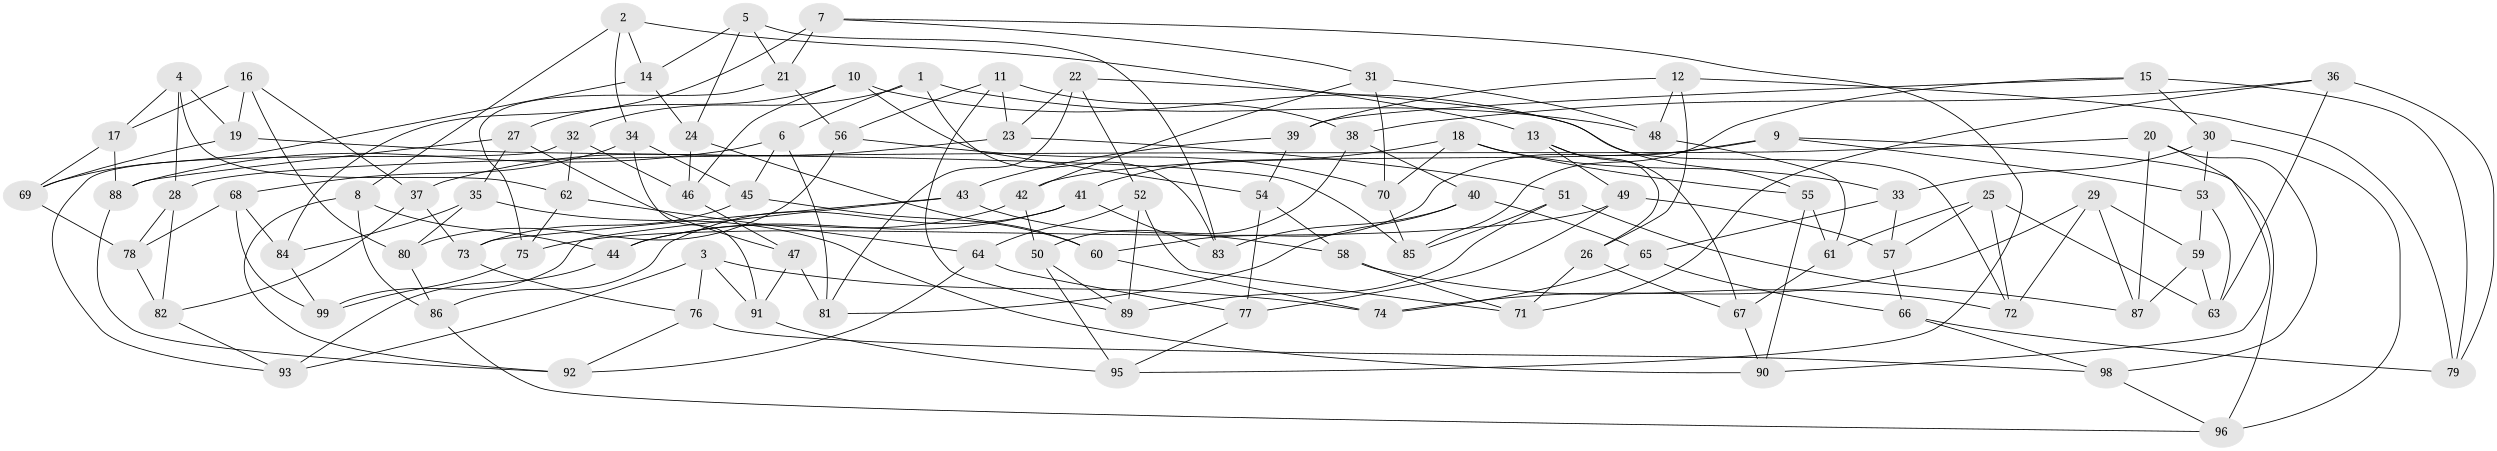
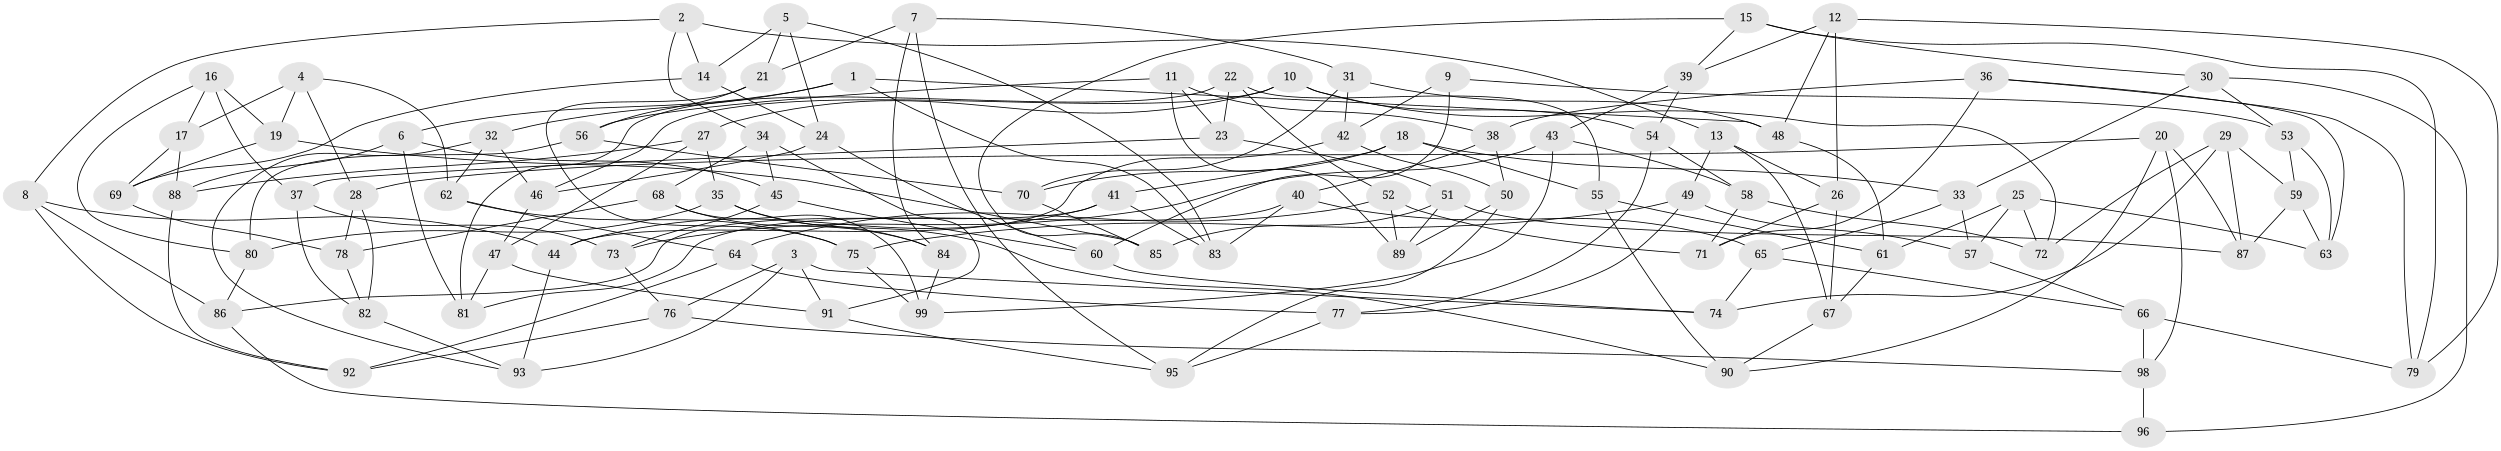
edge "9" -- "96": removed
